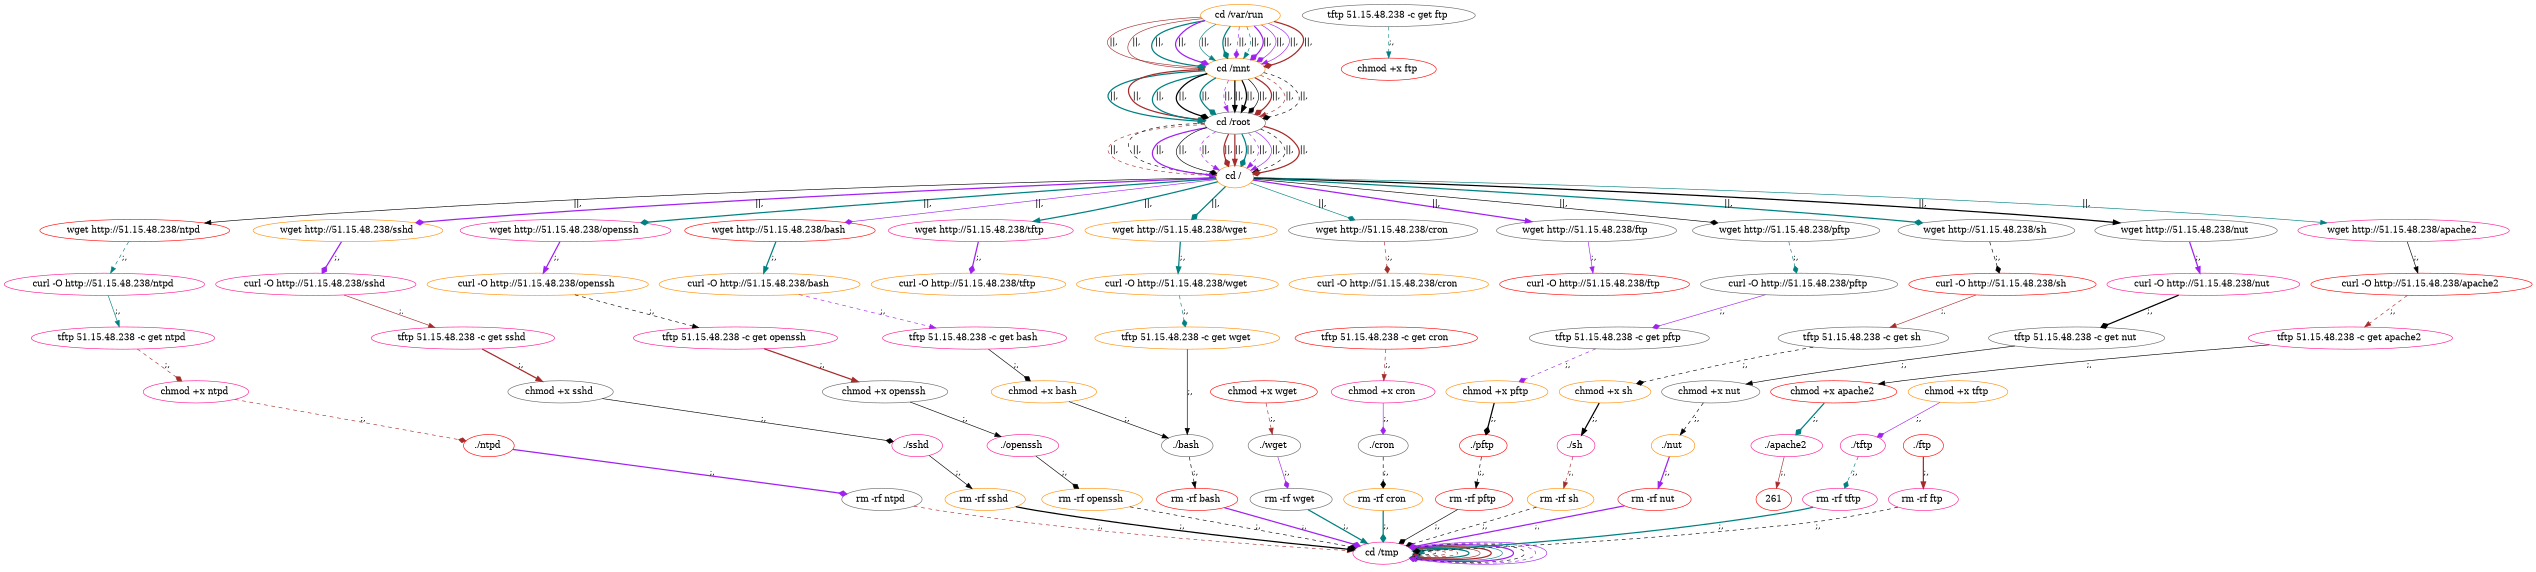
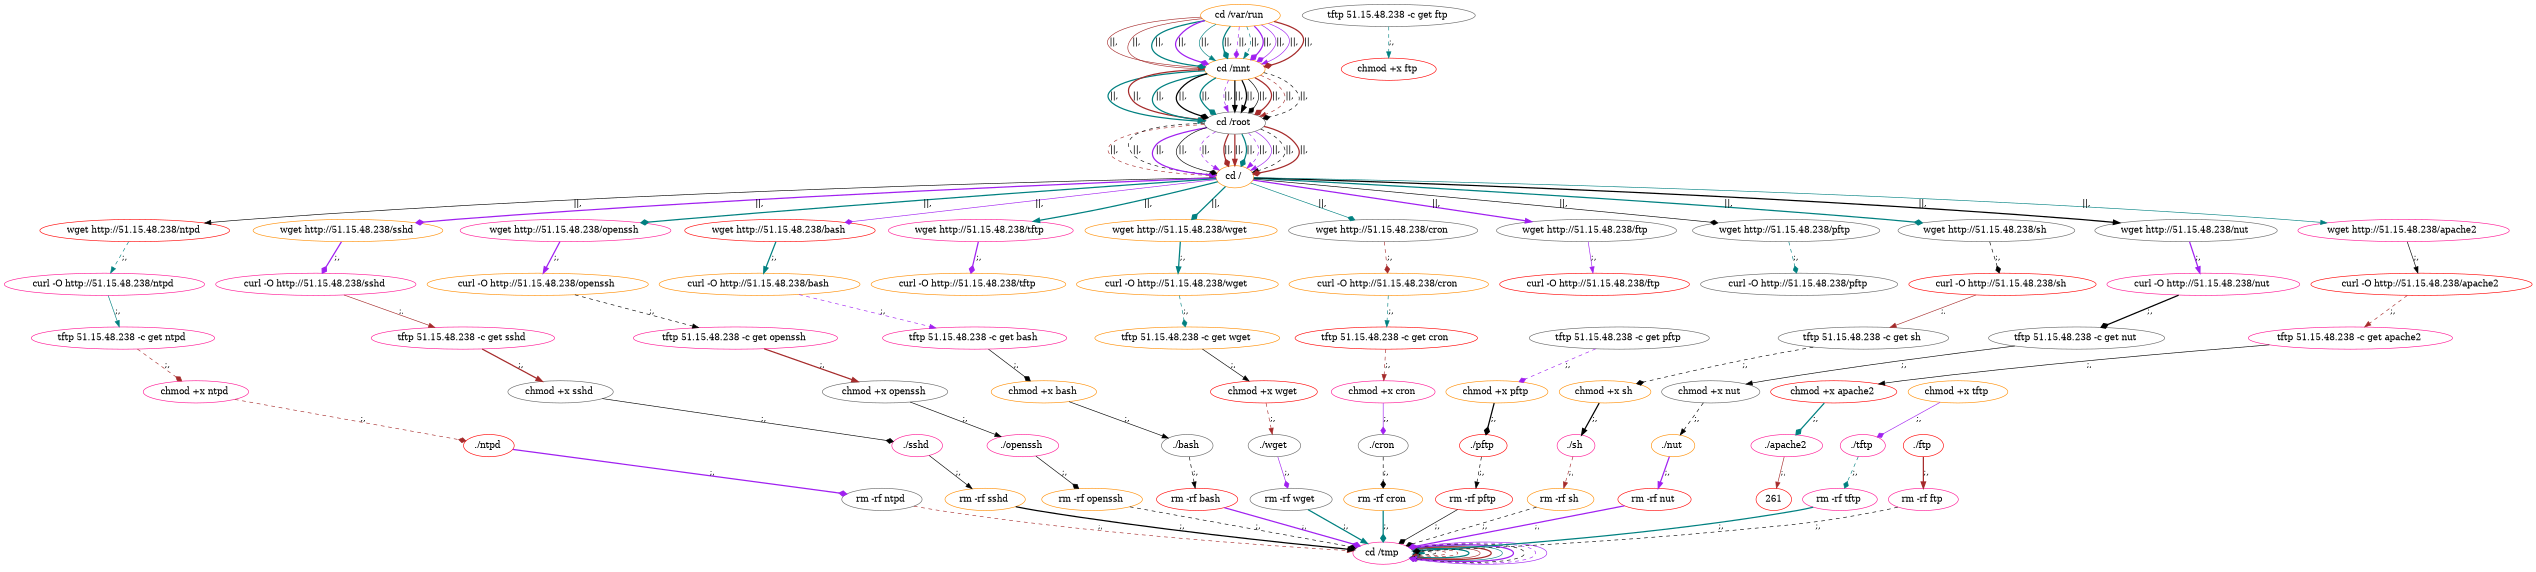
edge "curl -O http://51.15.48.238/cron" -> "tftp 51.15.48.238 -c get cron": added, label ";,"
edge "curl -O http://51.15.48.238/pftp" -> "tftp 51.15.48.238 -c get pftp": removed, label ";,"
edge "tftp 51.15.48.238 -c get wget" -> "./bash": now "tftp 51.15.48.238 -c get wget" -> "chmod +x wget"
